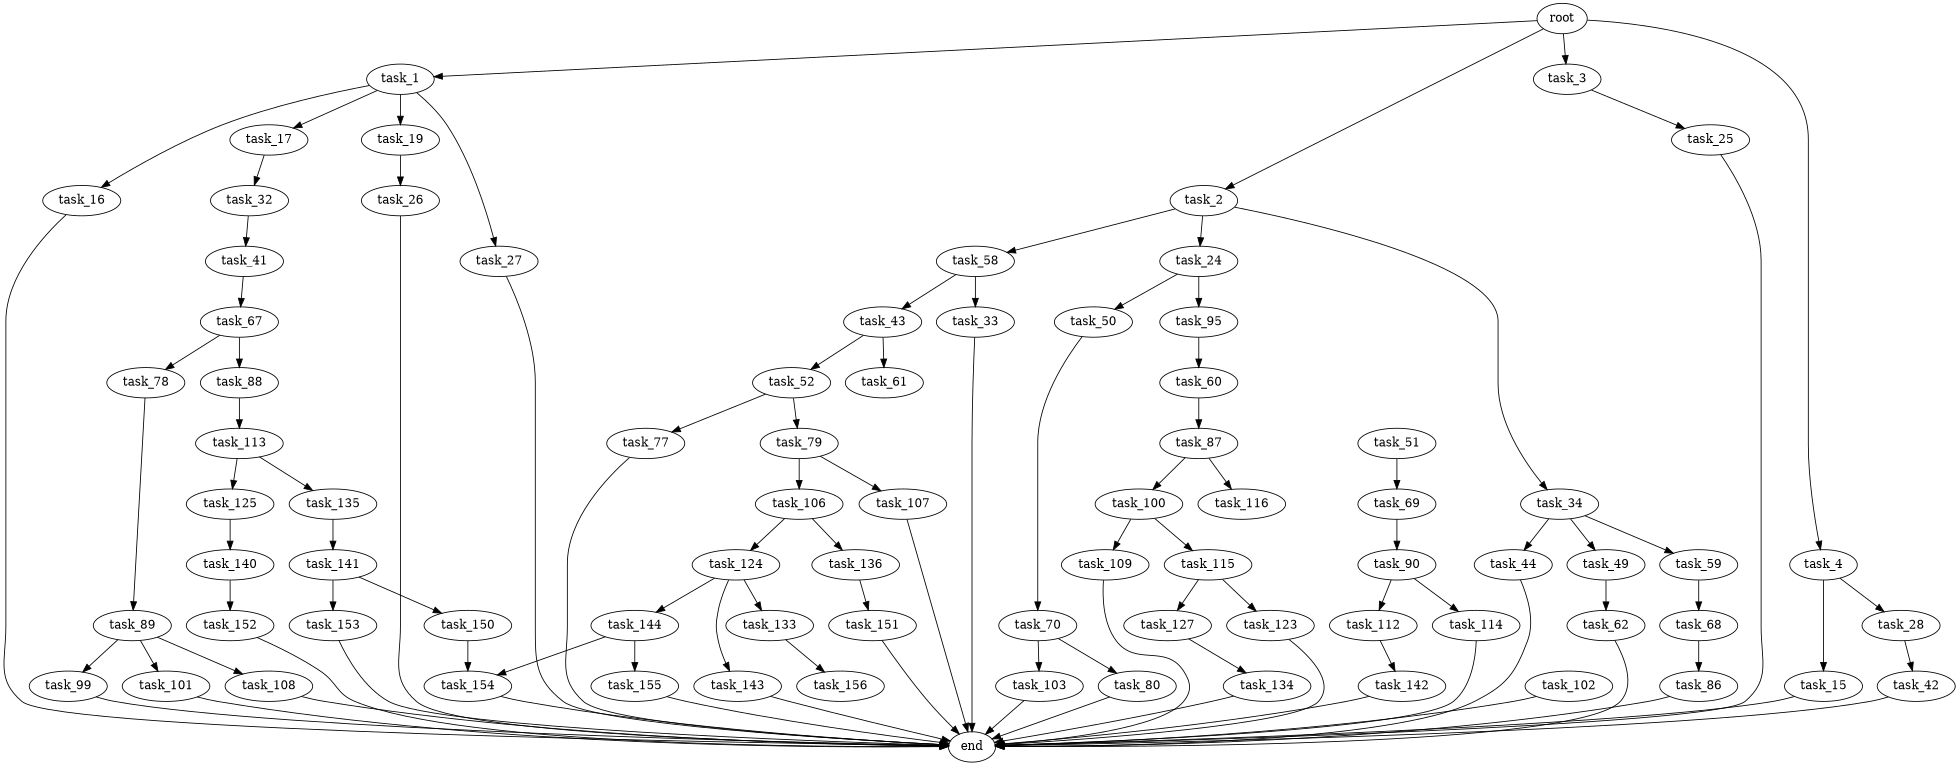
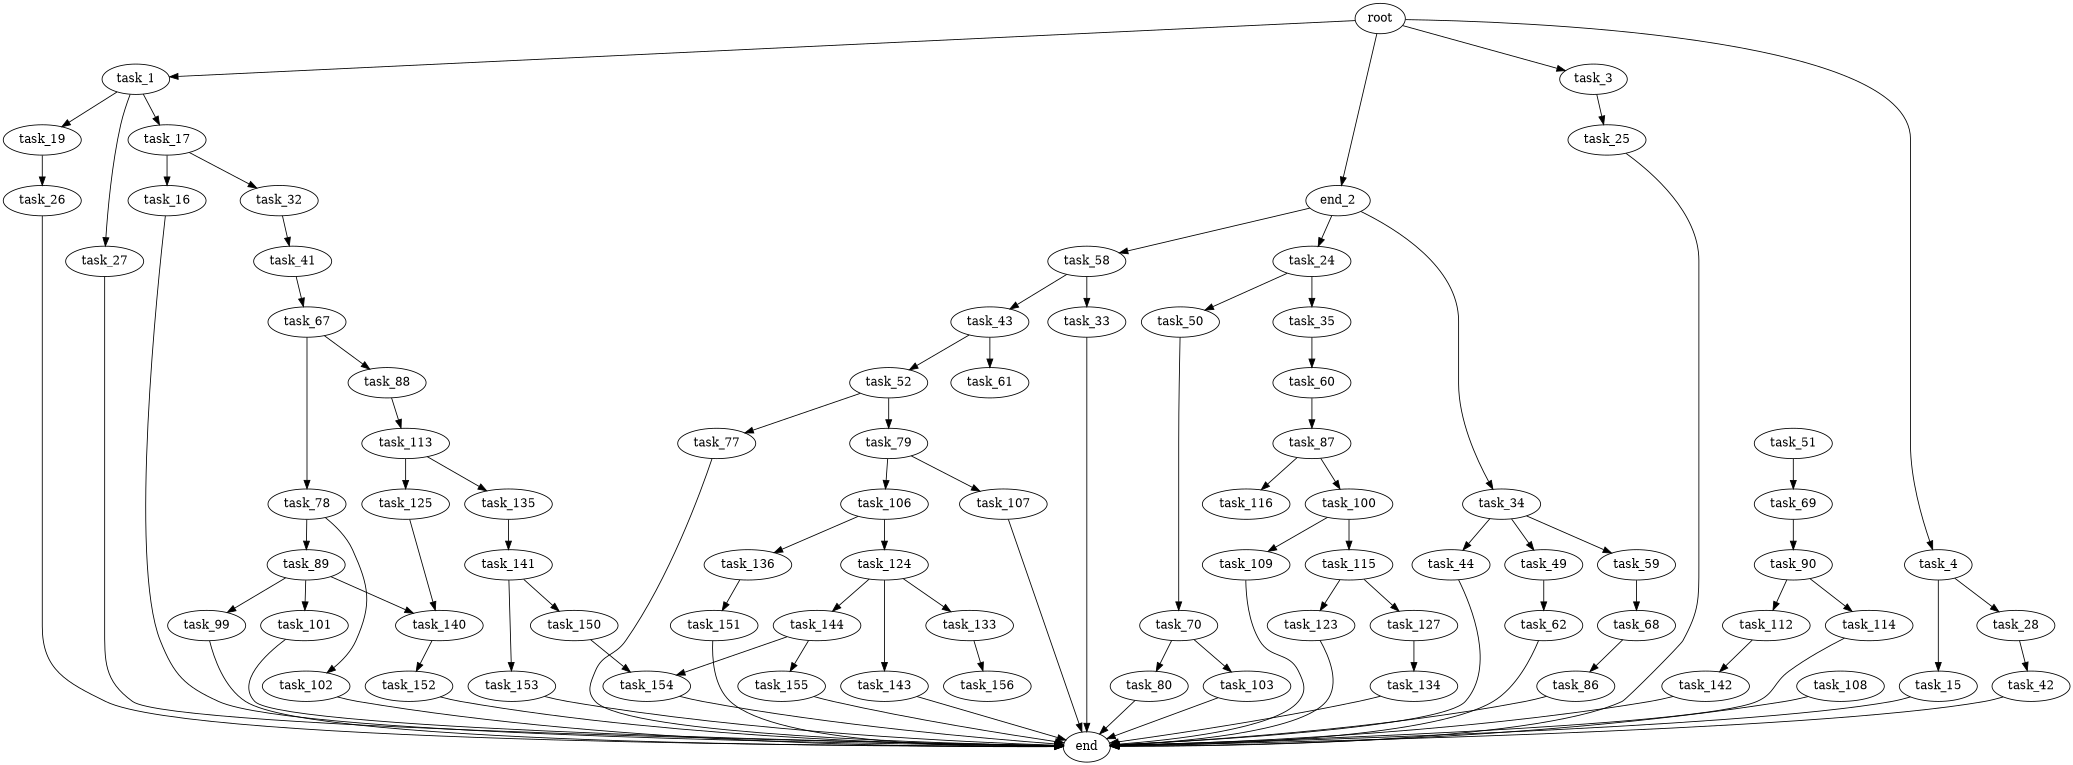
edge "task_1" -> "task_16": now "task_17" -> "task_16"
node "task_2": label "task_2" -> "end_2"
node "task_95": label "task_95" -> "task_35"
edge "task_78" -> "task_102": added
edge "task_89" -> "task_108": now "task_89" -> "task_140"
